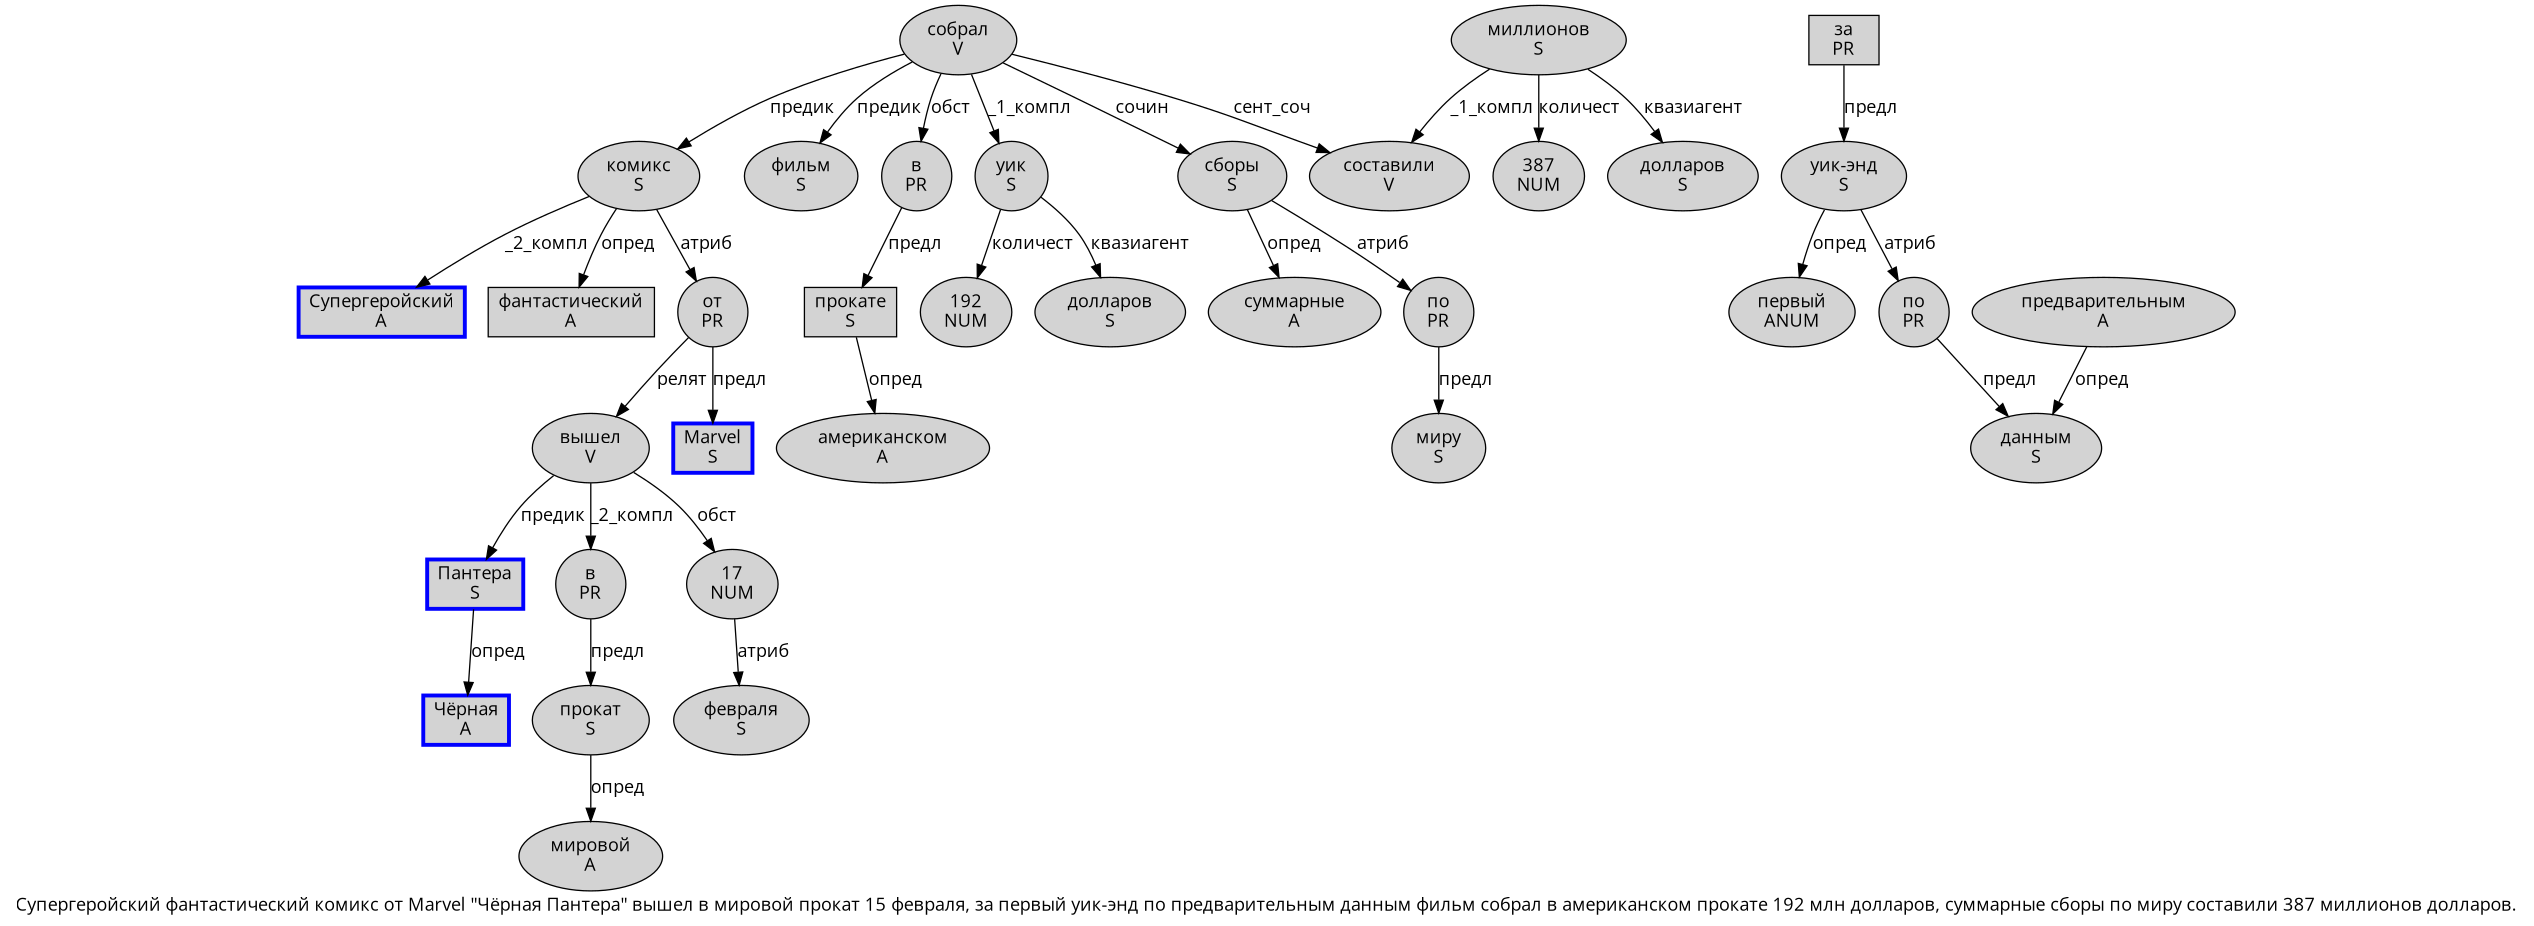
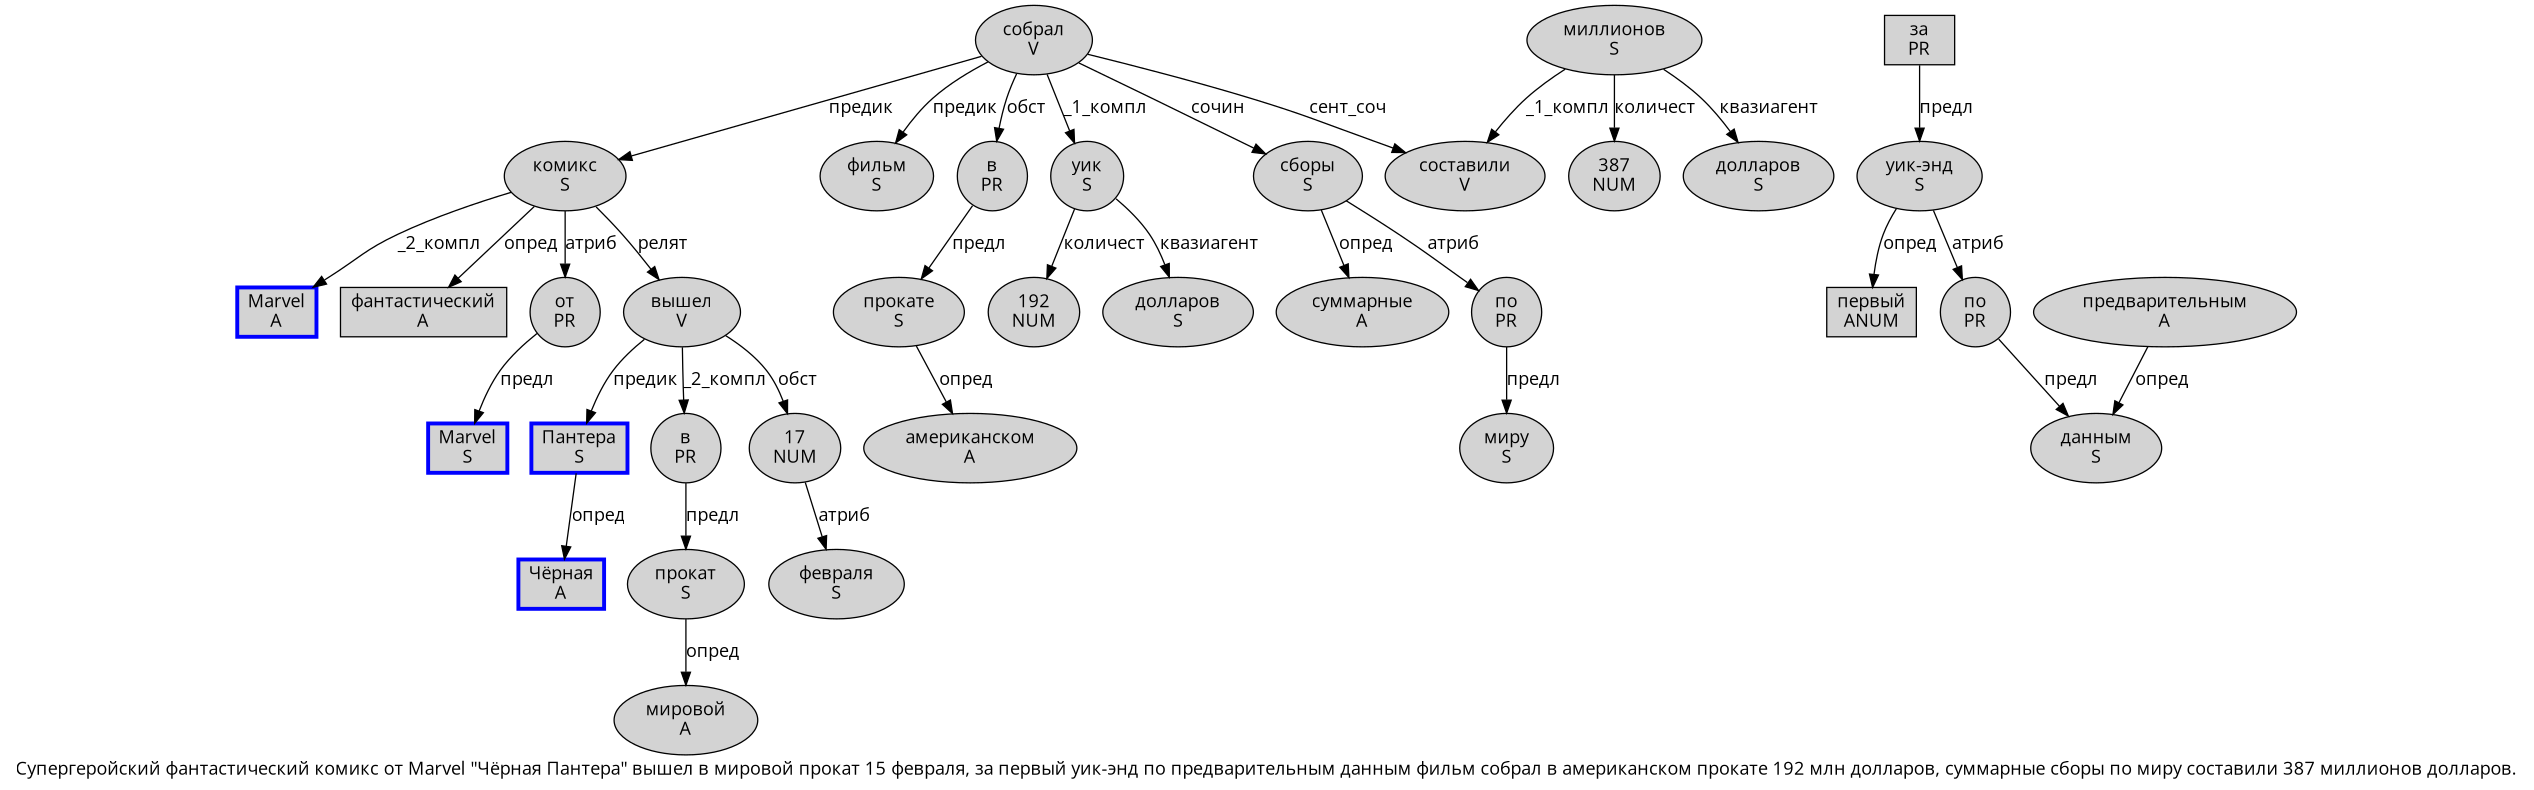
node "Супергеройский A": label "Супергеройский A" -> "Marvel A"
node "прокате S": shape box -> ellipse
node "первый ANUM": shape ellipse -> box
edge "от PR" -> "вышел V": now "комикс S" -> "вышел V"
